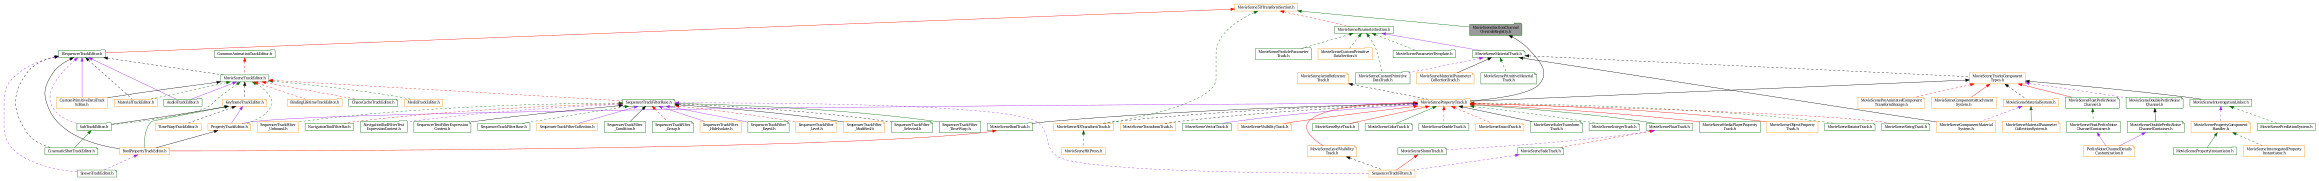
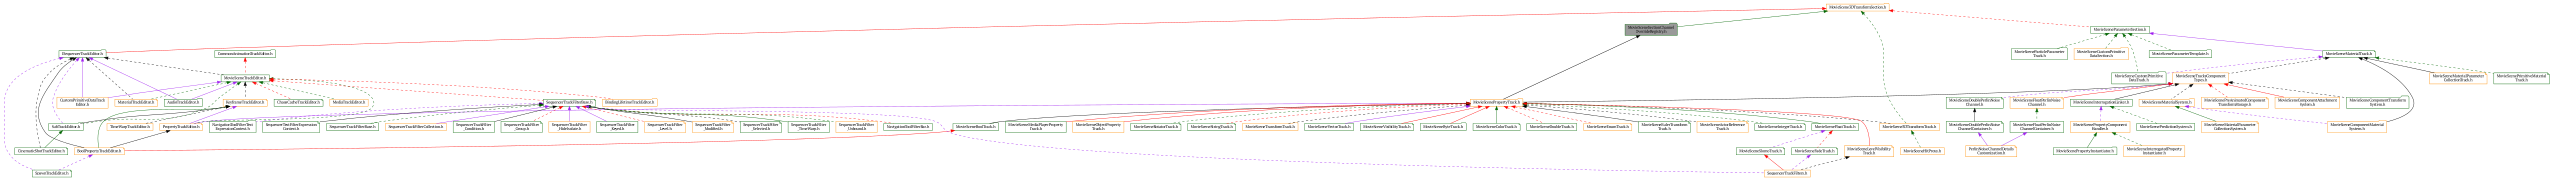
edge "CustomPrimitiveDataTrack Editor.h" -> "MovieSceneTrackEditor.h": color black -> purple
edge "MovieScenePropertyTrack.h" -> "MovieSceneActorReference Track.h": reversed
node "MaterialTrackEditor.h": shape folder -> note
node "MovieSceneFloatPerlinNoise Channel.h": color darkgreen -> darkorange
node "MovieSceneComponentTransform System.h": added
node "SequencerTrackFilter _Keyed.h": shape note -> box
node "MovieSceneVisibilityTrack.h": color darkorange -> darkgreen
node "MovieScenePropertyComponent Handler.h": shape note -> box
